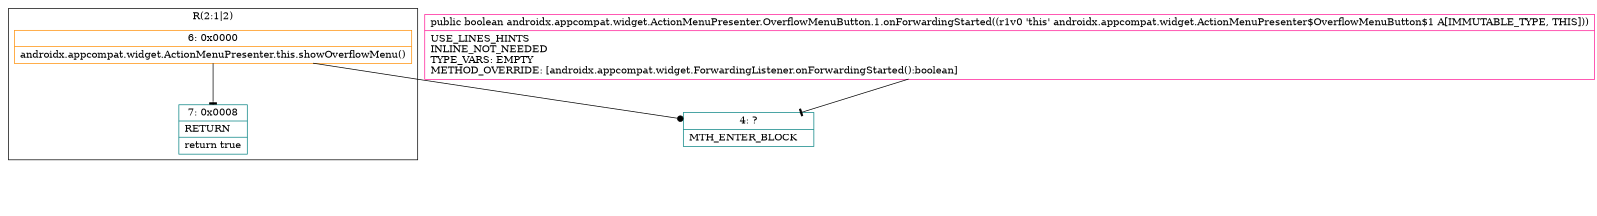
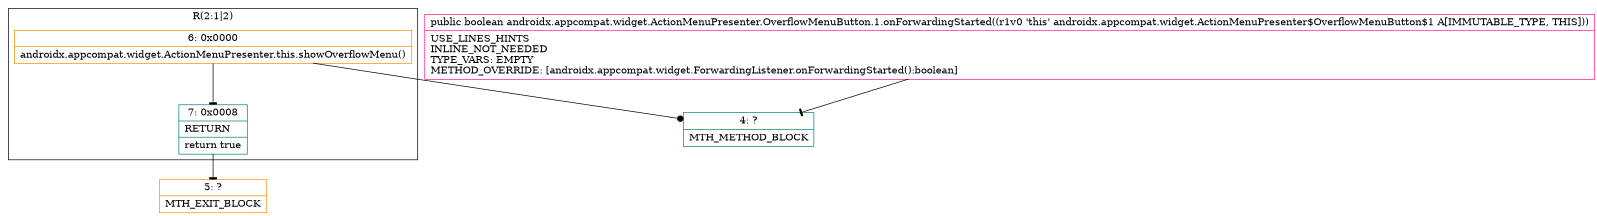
node "4: ?": text "MTH_ENTER_BLOCK" -> "MTH_METHOD_BLOCK"
node "5: ?": added
